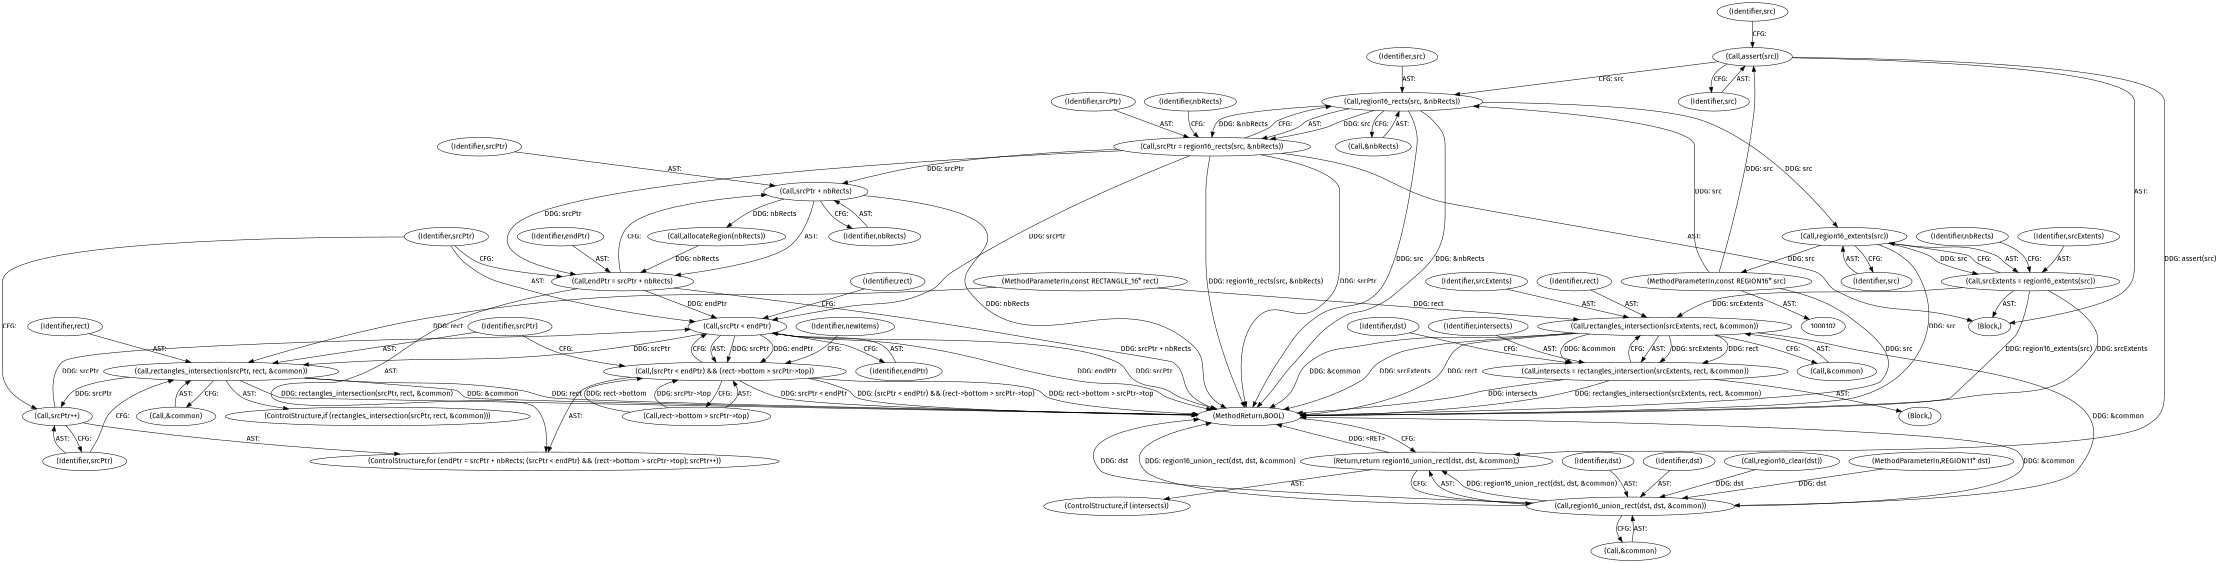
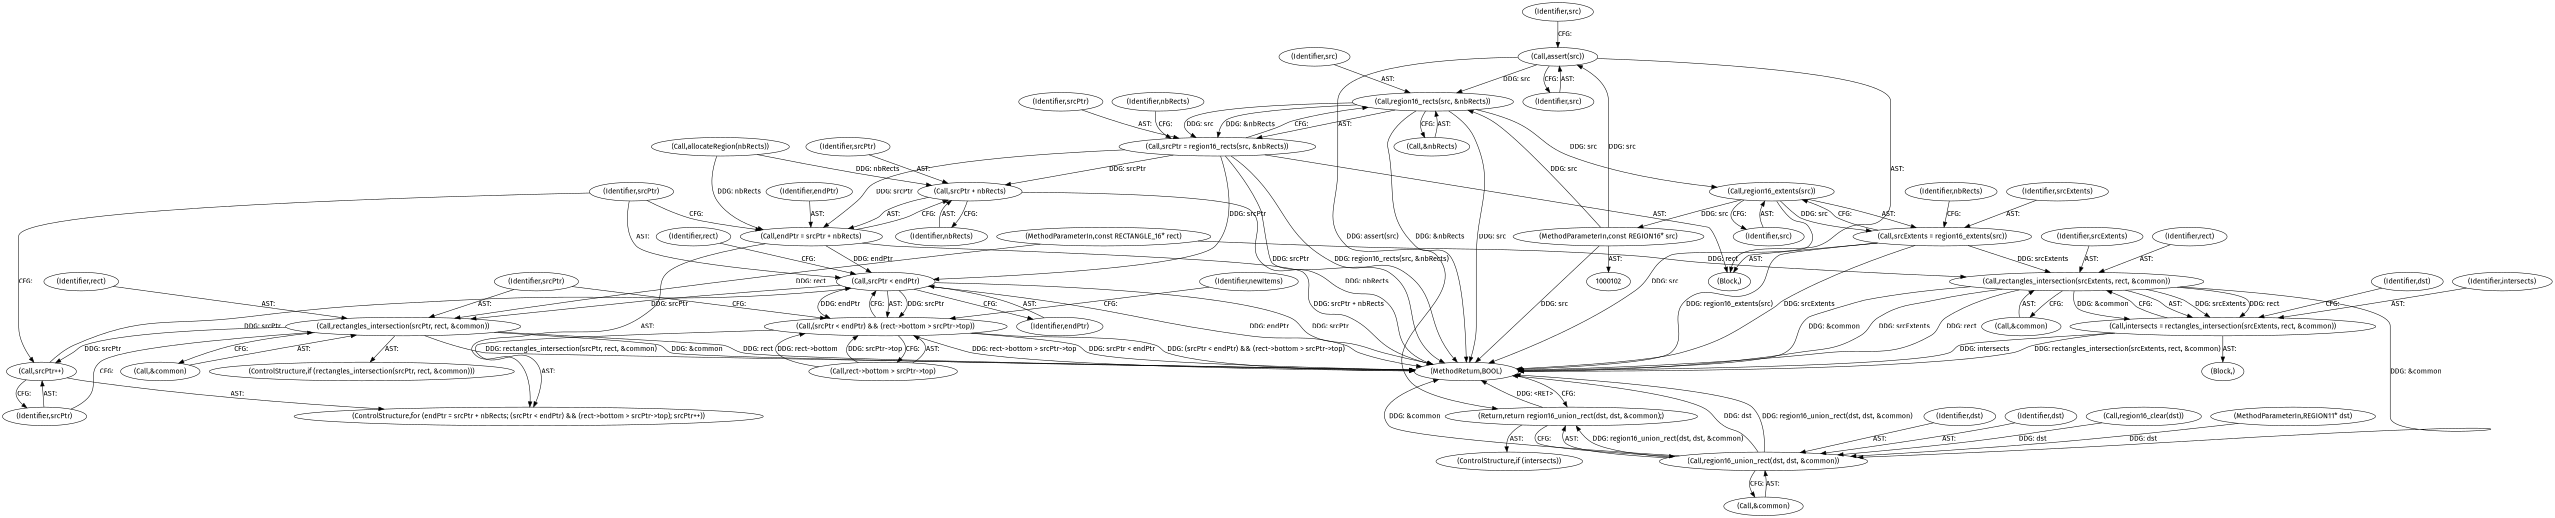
edge "(Call,assert(src))" -> "(Call,region16_rects(src, &nbRects))": label "CFG: src" -> "DDG: src"
edge "(Call,srcPtr + nbRects)" -> "(Call,allocateRegion(nbRects))": reversed
